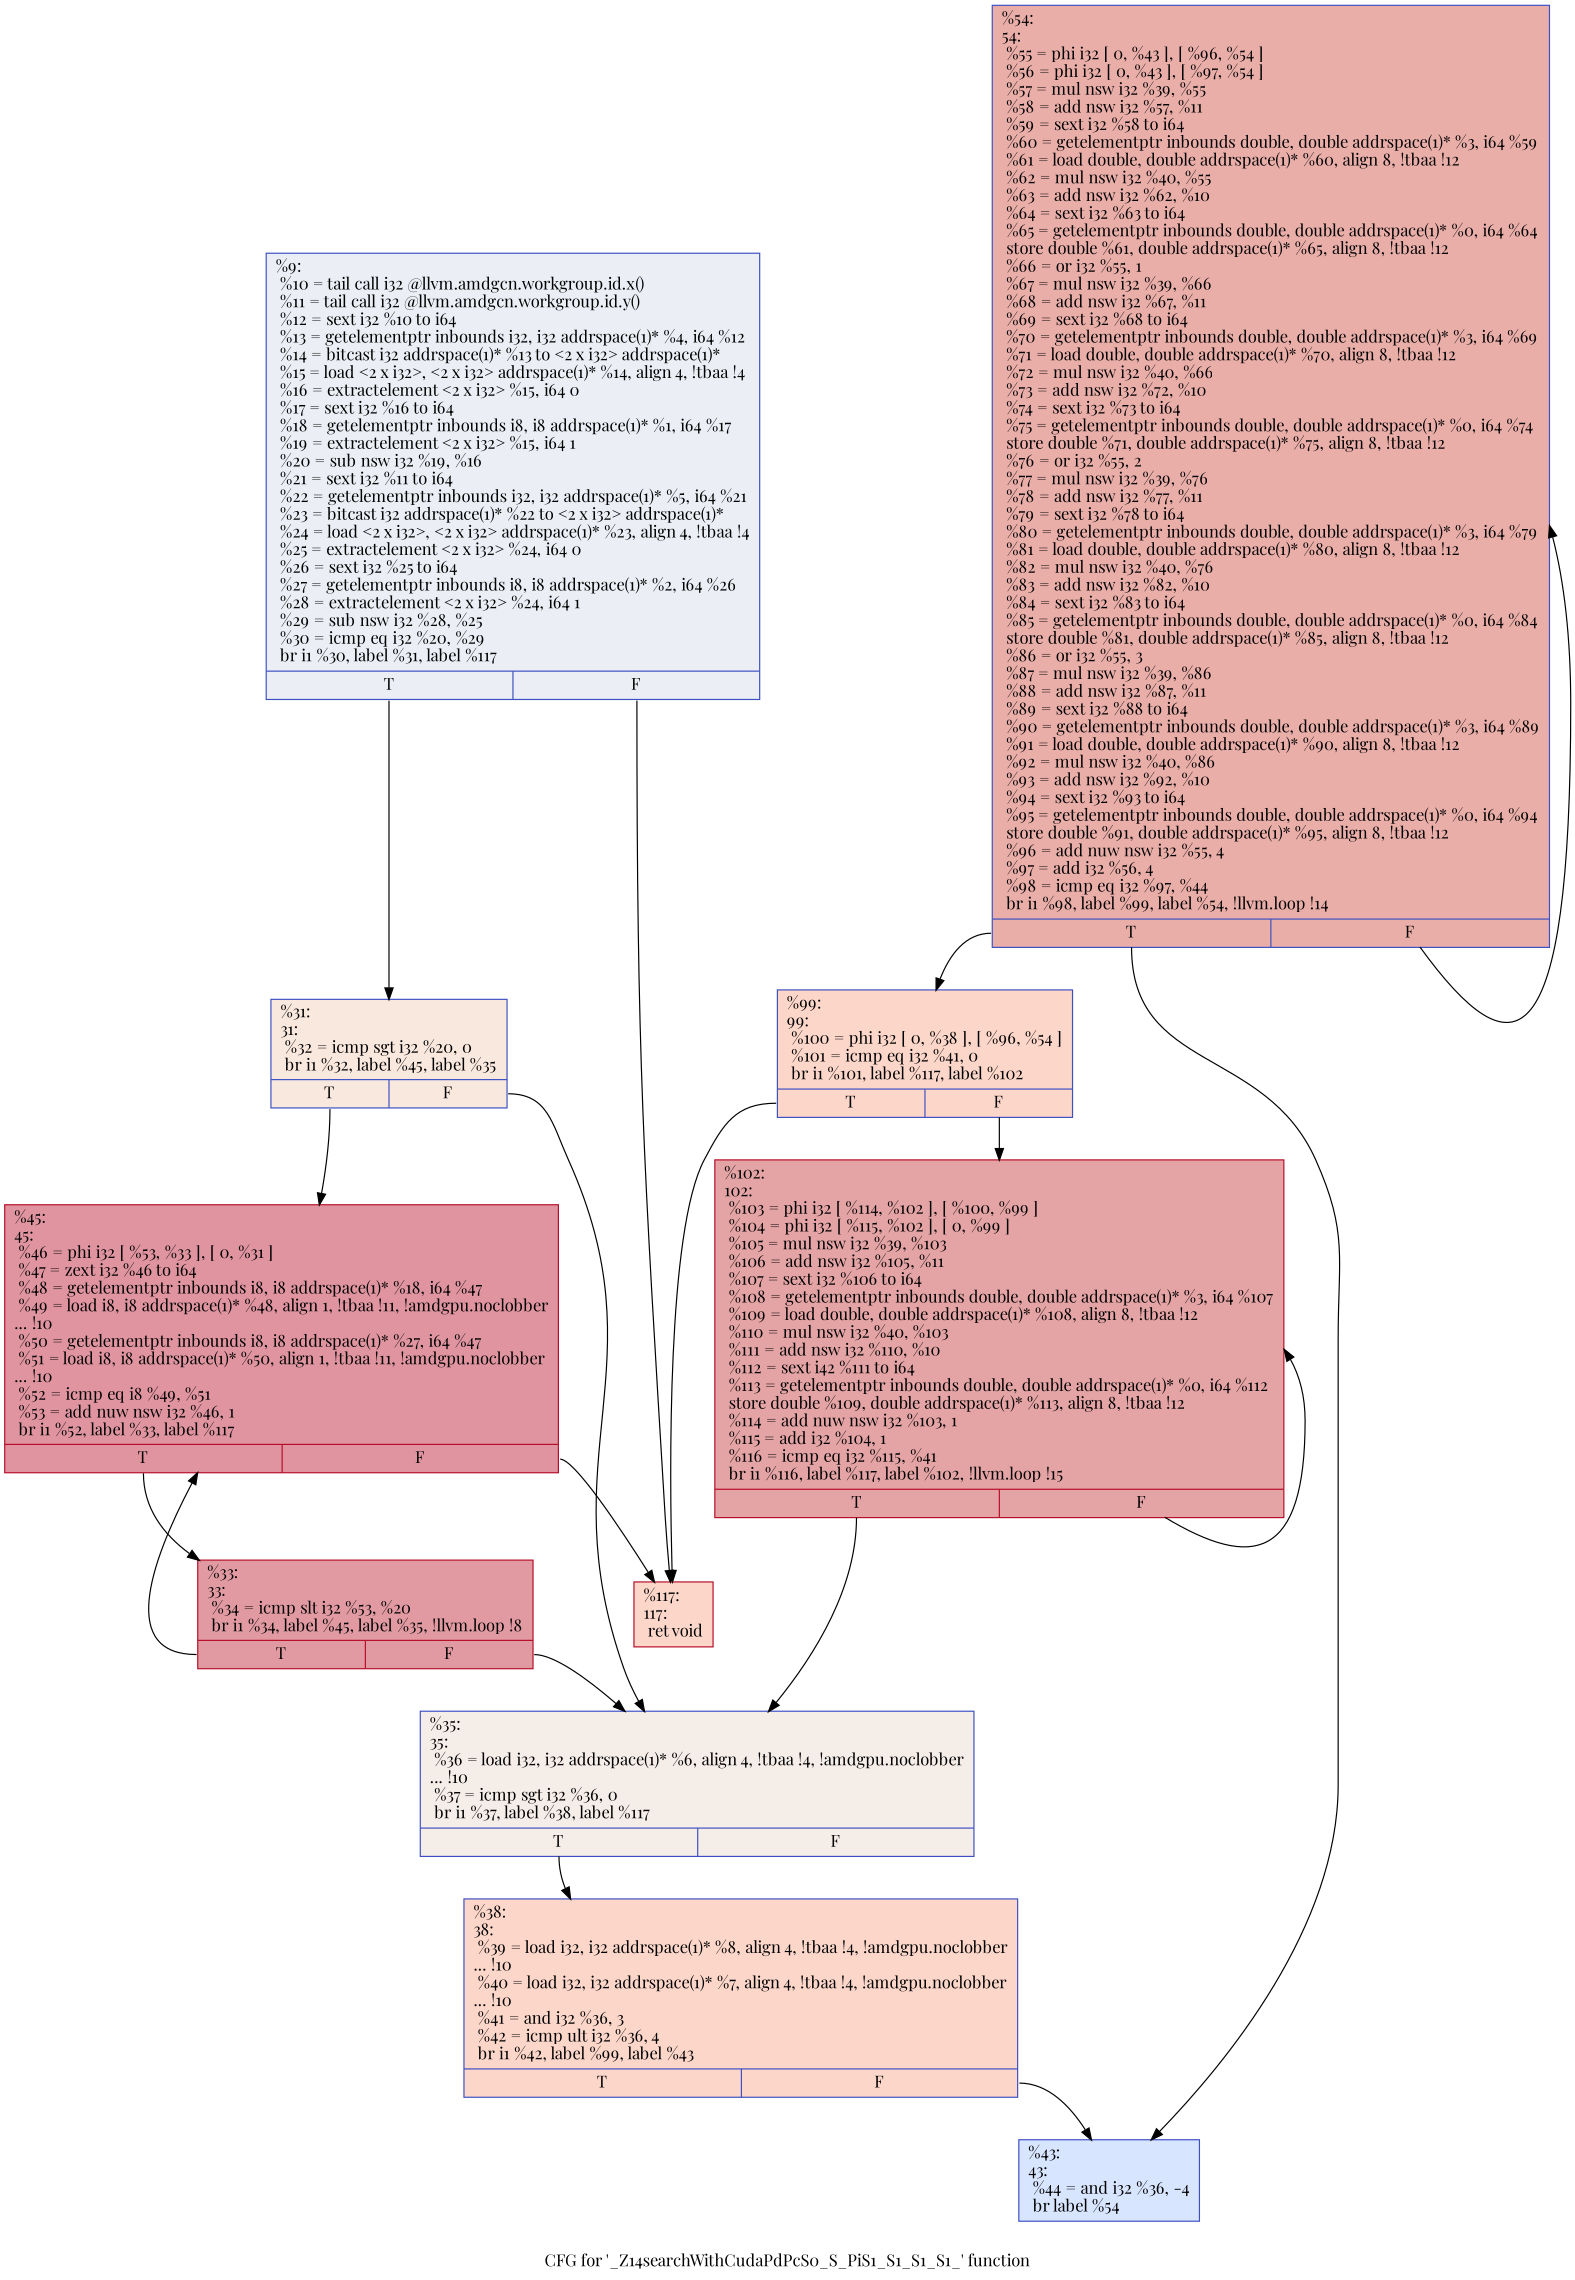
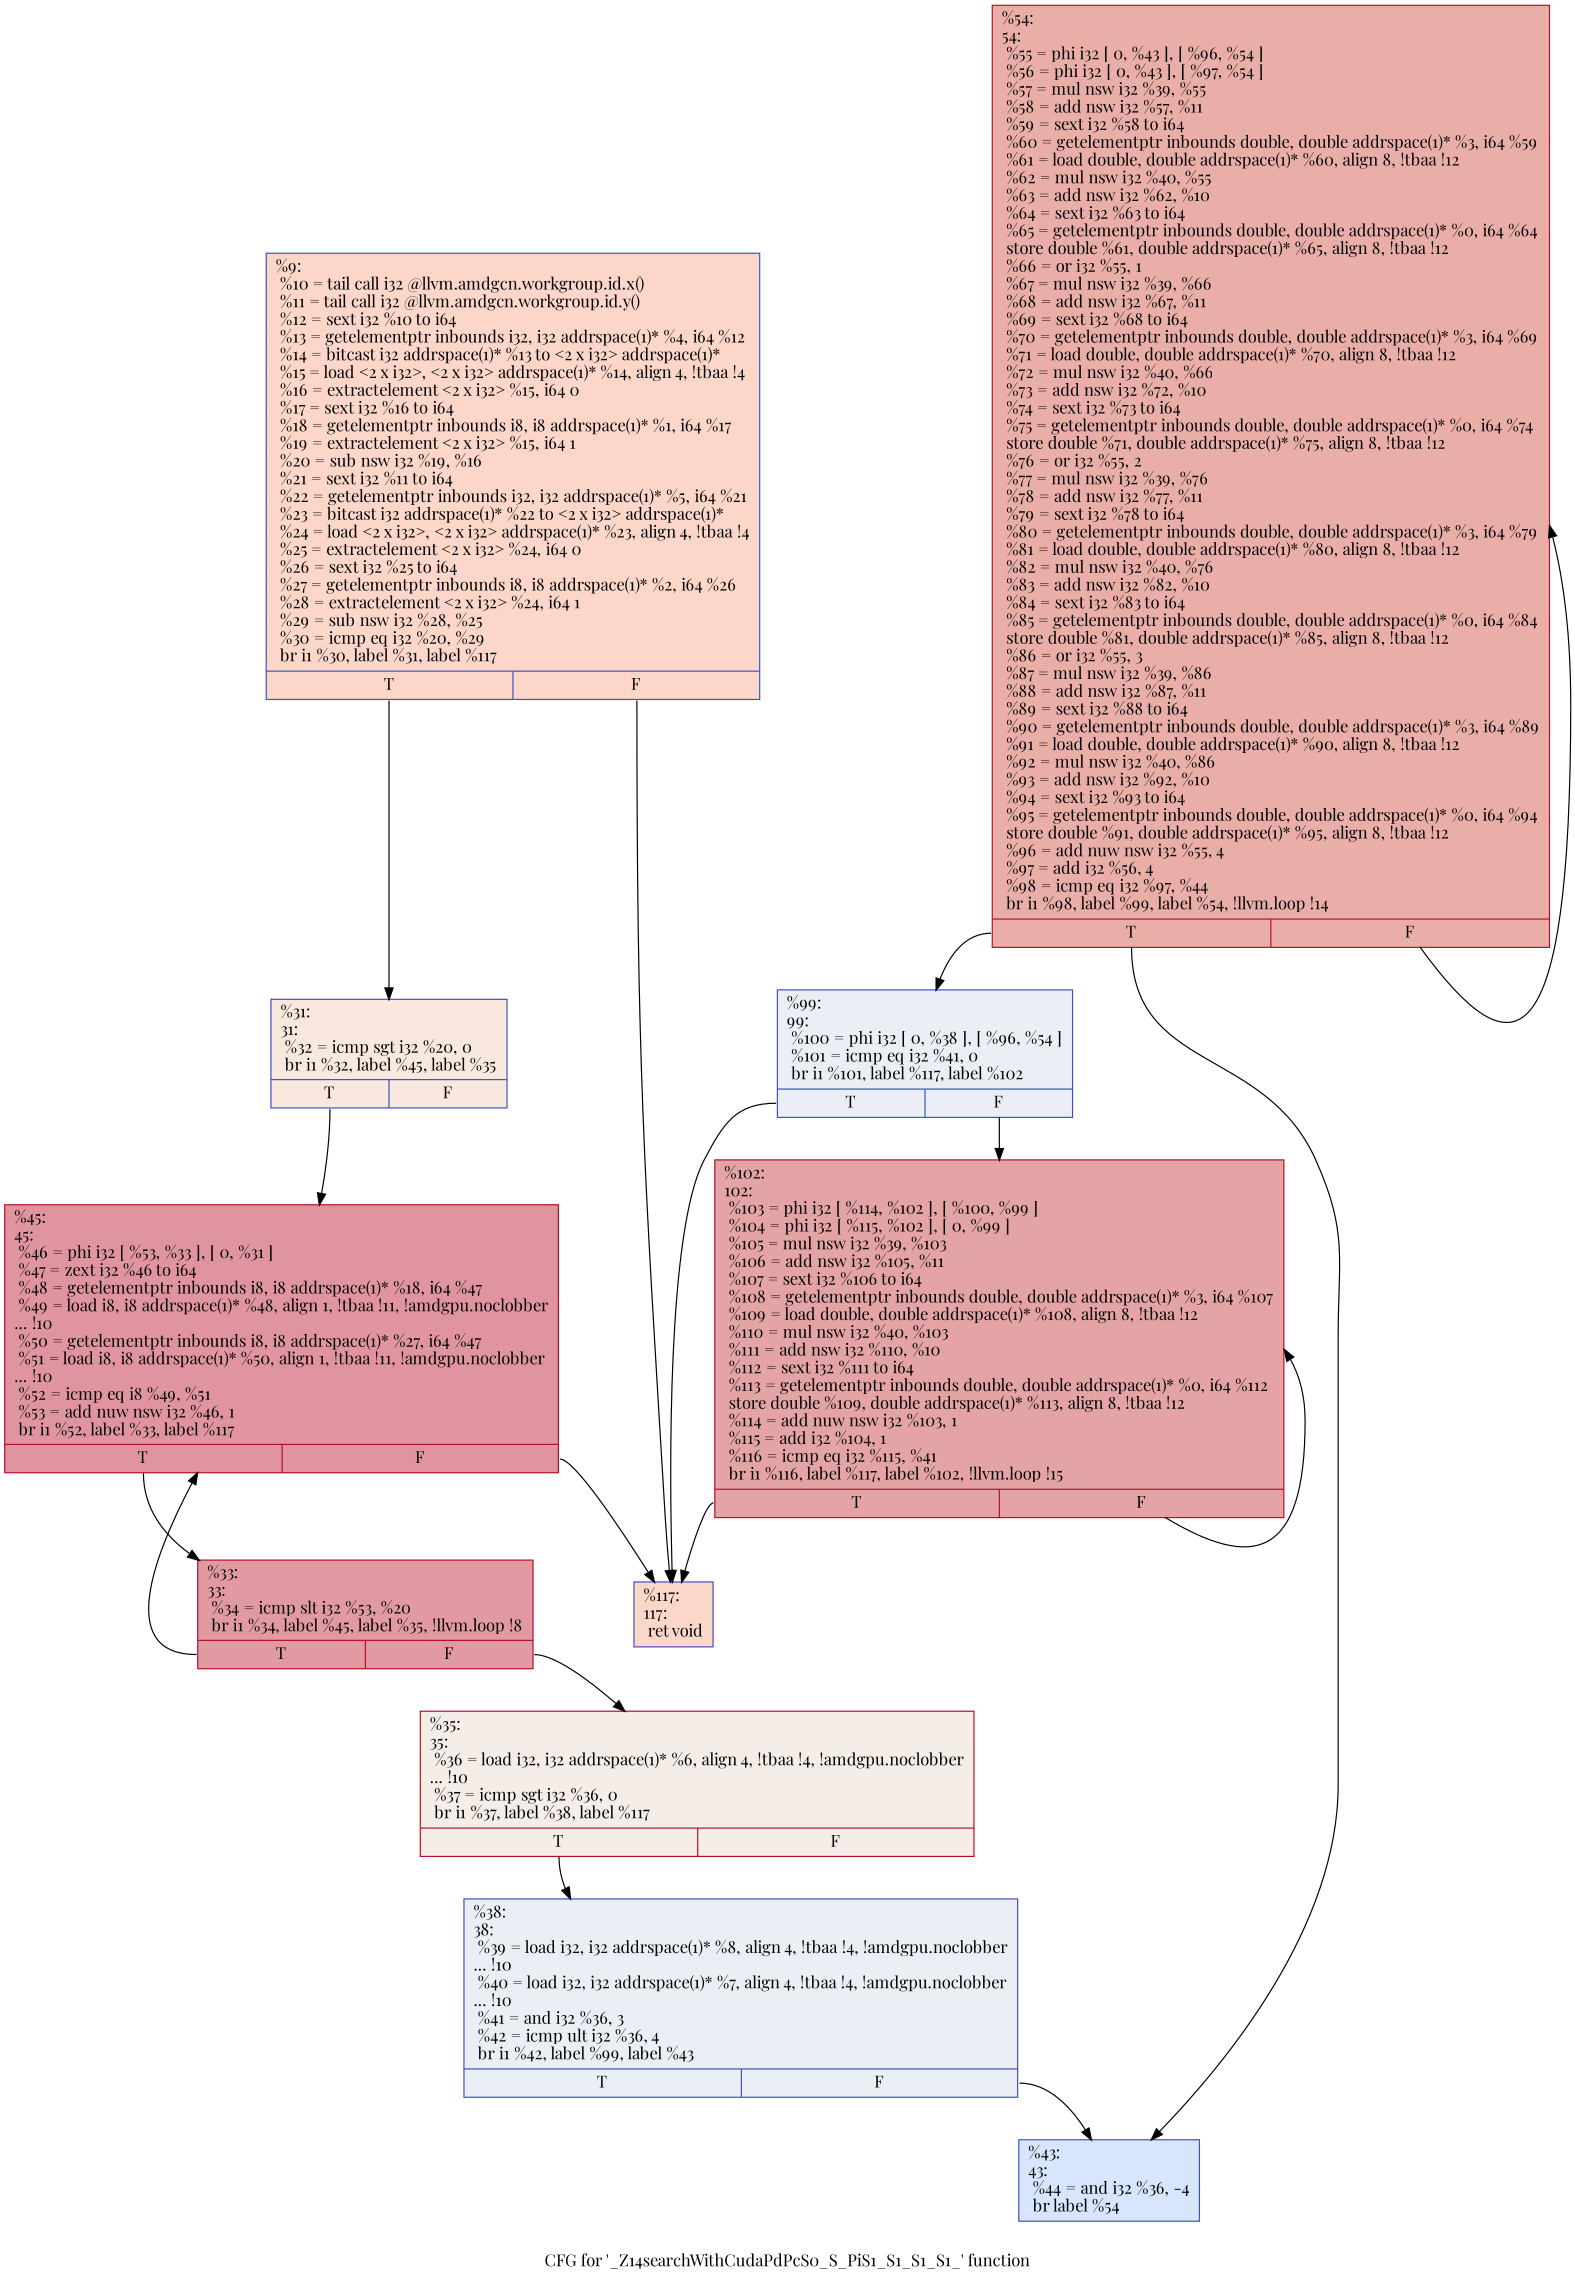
node "%9:": fillcolor #d1dae970 -> #f6a38570
node "%54:": color #3d50c3ff -> #b70d28ff
node "%99:": fillcolor #f6a38570 -> #d1dae970
node "%102:": text "%112 = sext i42 %111 to i64" -> "%112 = sext i32 %111 to i64"
edge "%31:" -> "%35:": removed
node "%117:": color #b70d28ff -> #3d50c3ff
edge "%102:" -> "%35:": now "%102:" -> "%117:"
node "%35:": color #3d50c3ff -> #b70d28ff
node "%38:": fillcolor #f6a38570 -> #d1dae970
